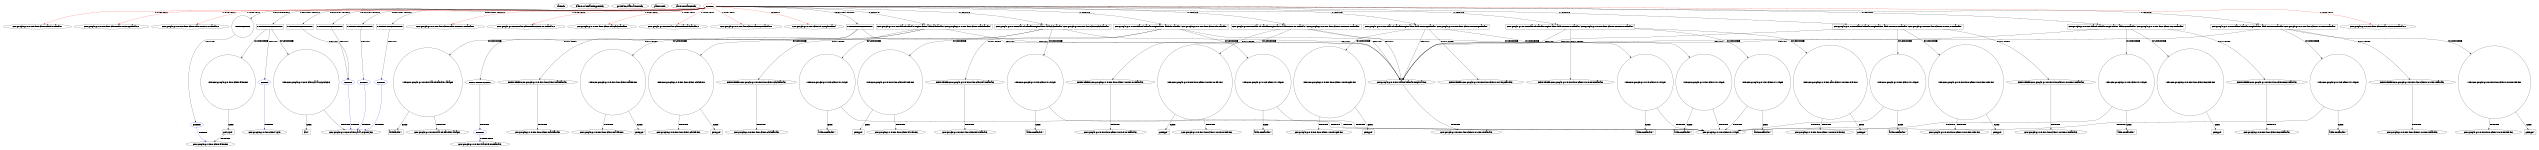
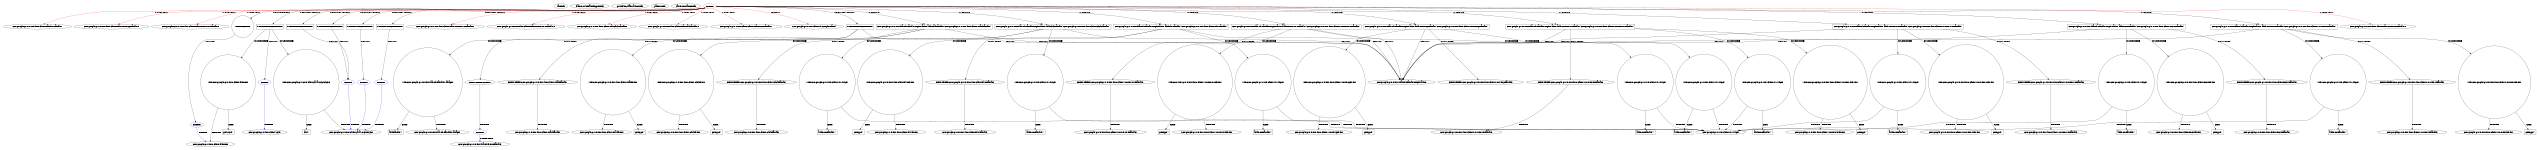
node "com.google.gwt.event.dom.client.HasMouseOverHandlers": label "com.google.gwt.event.dom.client.HasMouseOverHandlers" -> "com.google.core.event.dom.client.HasMouseOverHandlers"
node "com.google.gwt.event.dom.client.HasFocusHandlers": label "com.google.gwt.event.dom.client.HasFocusHandlers" -> "com.google.gwt.event.client.client.HasFocusHandlers"
node "VAR:com.google.gwt.event.dom.client.MouseMoveEvent": label "VAR:com.google.gwt.event.dom.client.MouseMoveEvent" -> "VAR:com.user.gwt.event.dom.client.MouseMoveEvent"
node "VAR:com.google.gwt.event.cast.client.MouseOverEvent": label "VAR:com.google.gwt.event.cast.client.MouseOverEvent" -> "VAR:com.google.gwt.event.dom.client.MouseOverEvent"
edge "com.google.gwt.event.shared.HandlerRegistration" -> "com.google.gwt.event.dom.client.MouseOverHandler": now "PARAMETER:com.google.gwt.event.dom.client.MouseOverHandler" -> "com.google.gwt.event.dom.client.MouseOverHandler"
node "com.google.gwt.event.dom.client.FocusEvent": added
edge "getStyle()" -> "com.google.gwt.dom.client.Element": now "VAR:com.google.gwt.dom.client.Element" -> "com.google.gwt.dom.client.Element"
